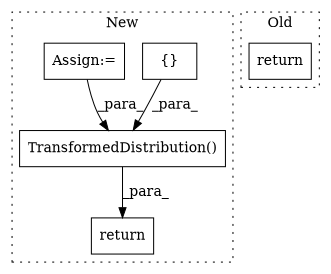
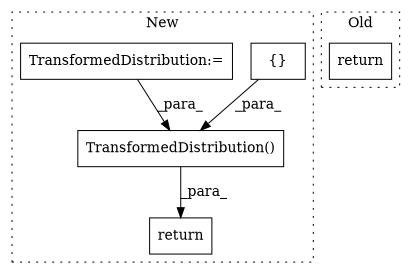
node "Assign:=": label "Assign:=" -> "TransformedDistribution:="
